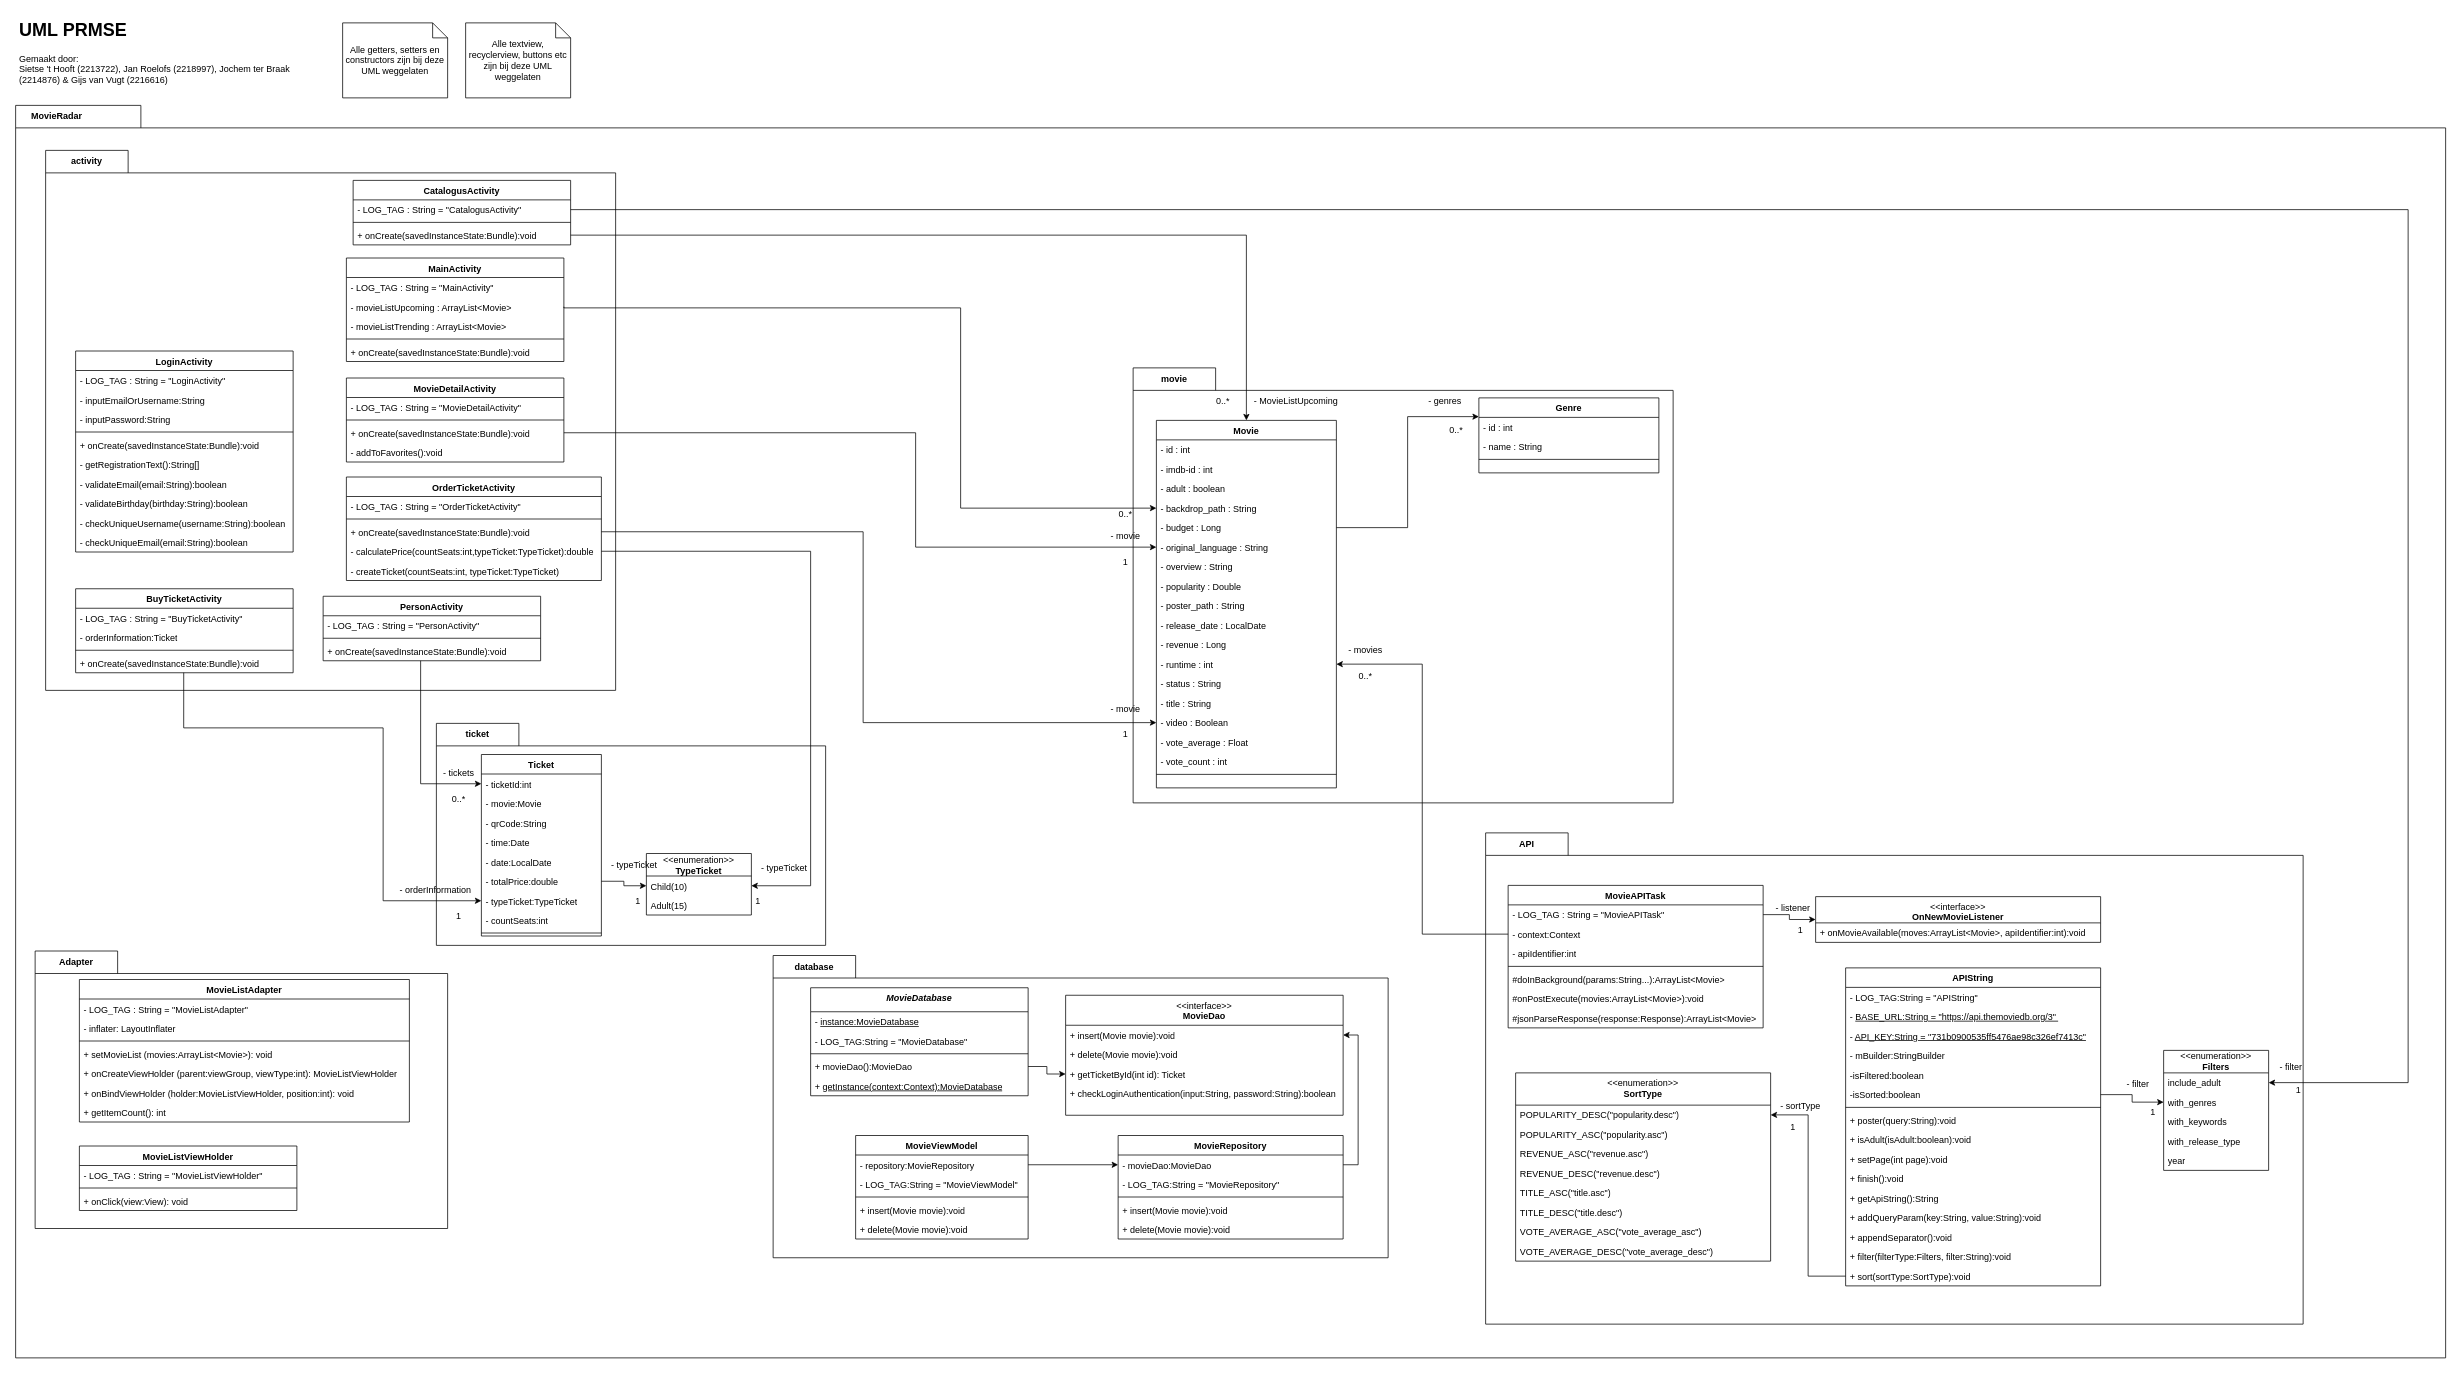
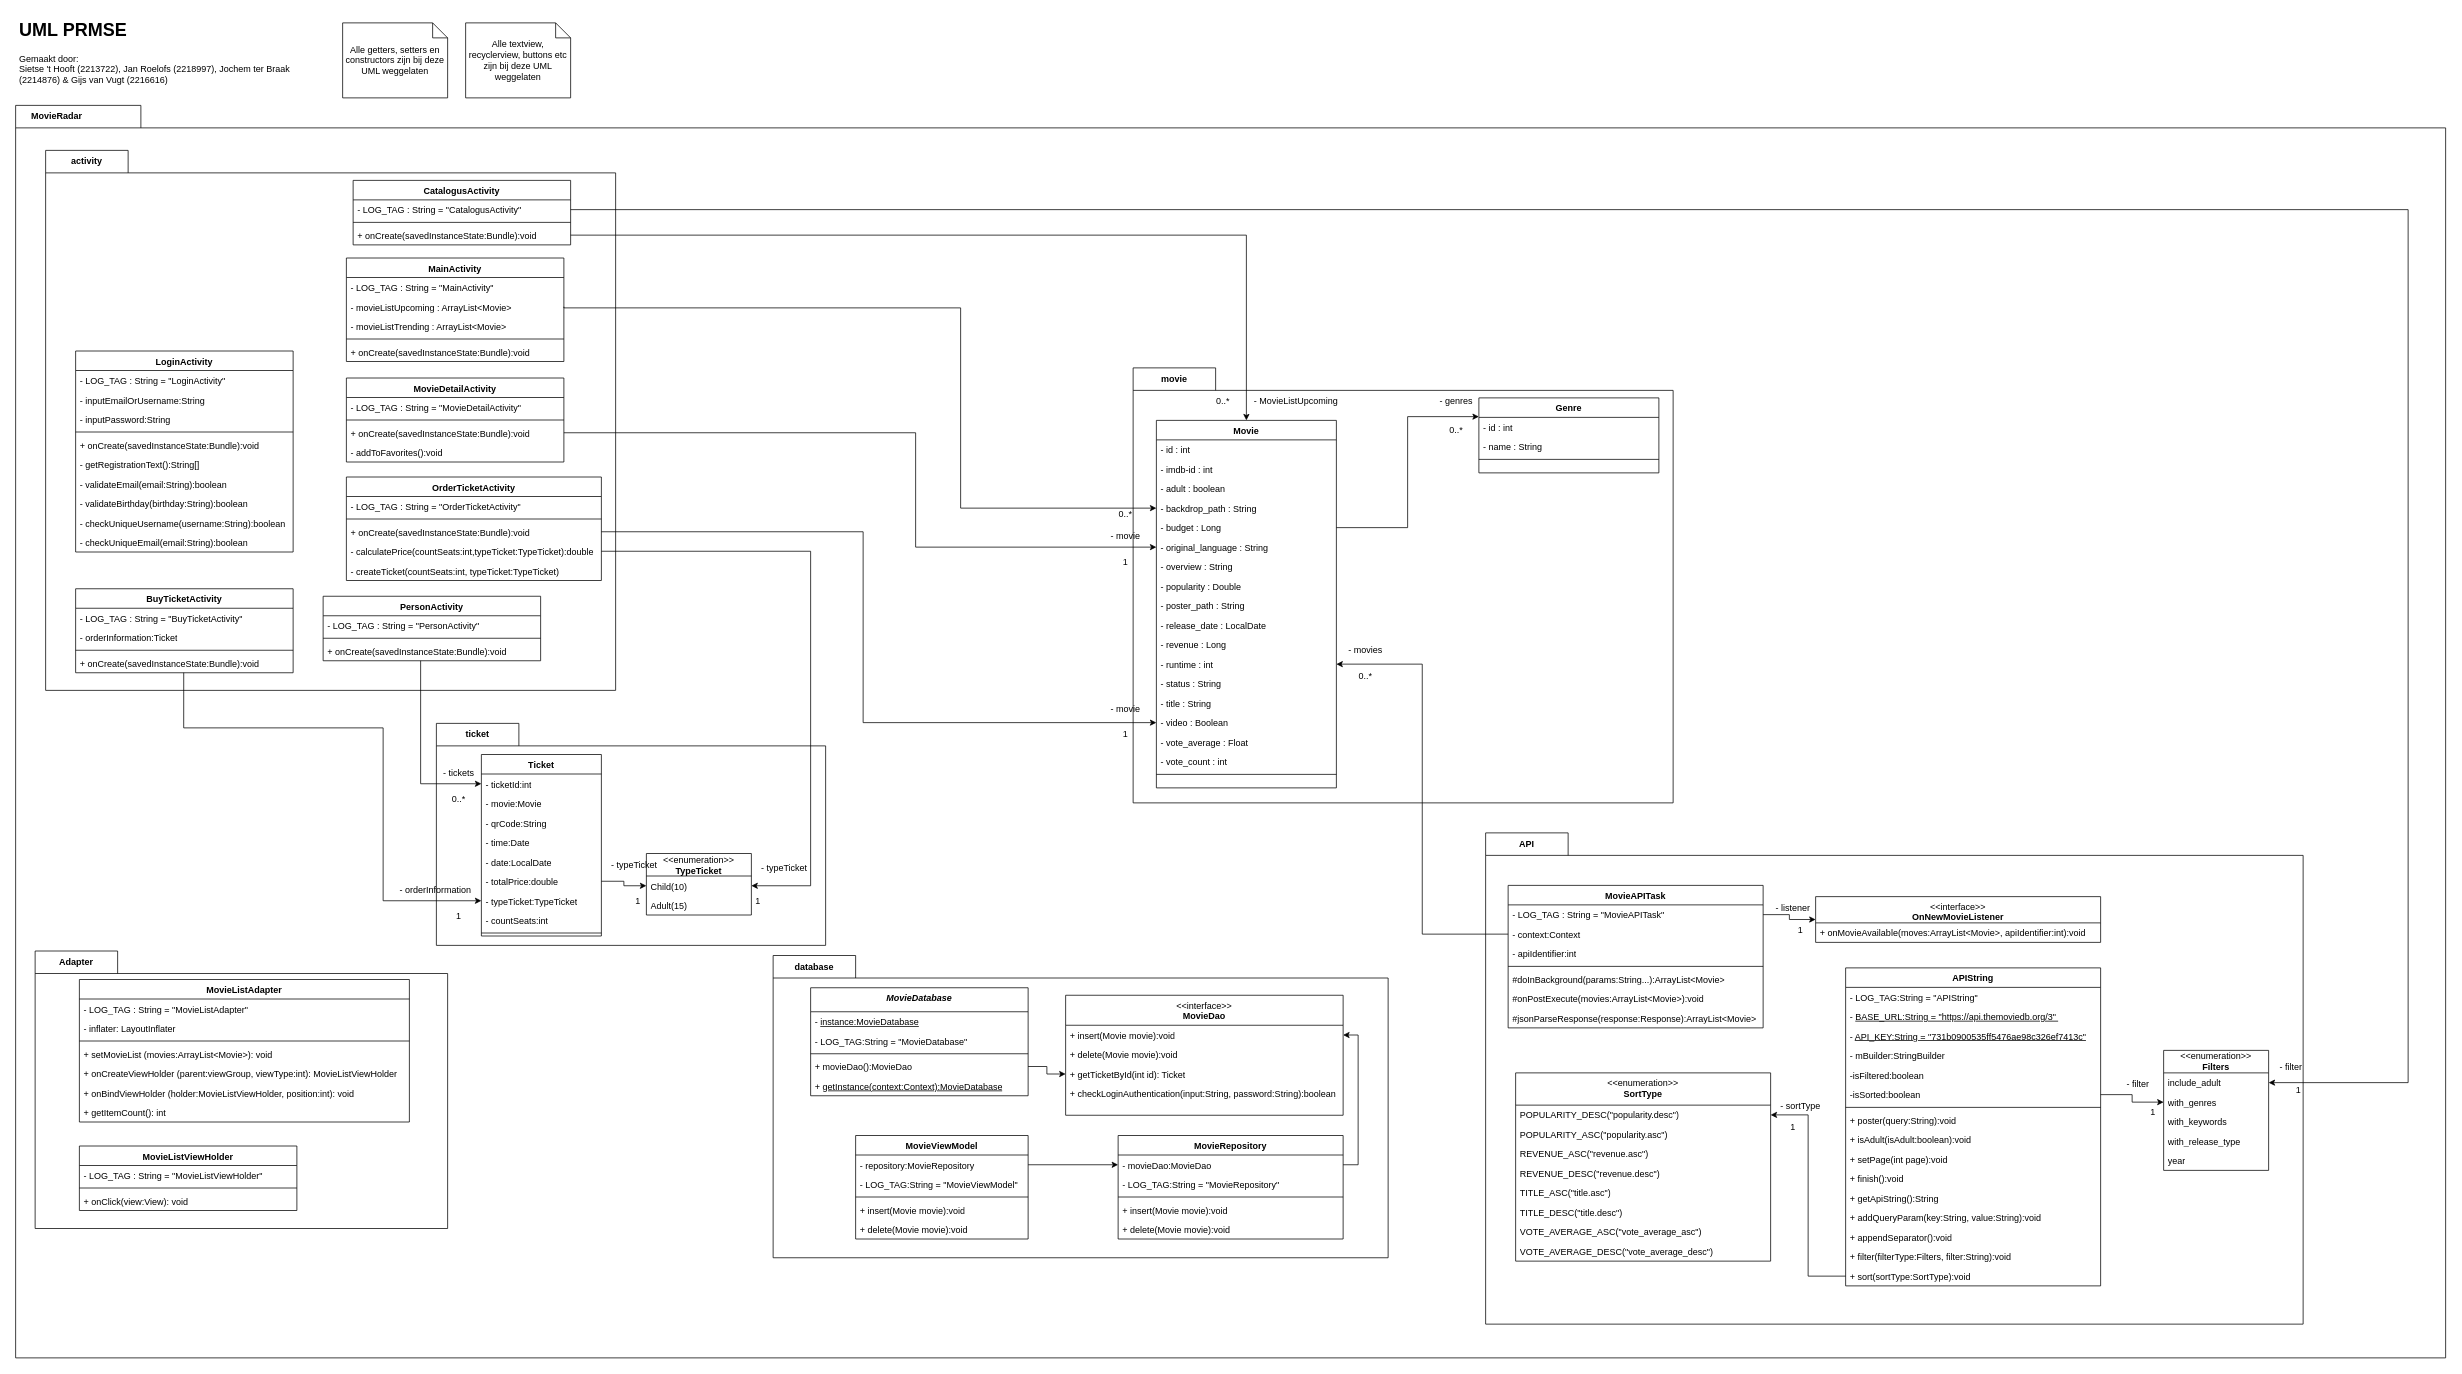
node "- genres": moved (1445, 402) -> (1456, 402)
